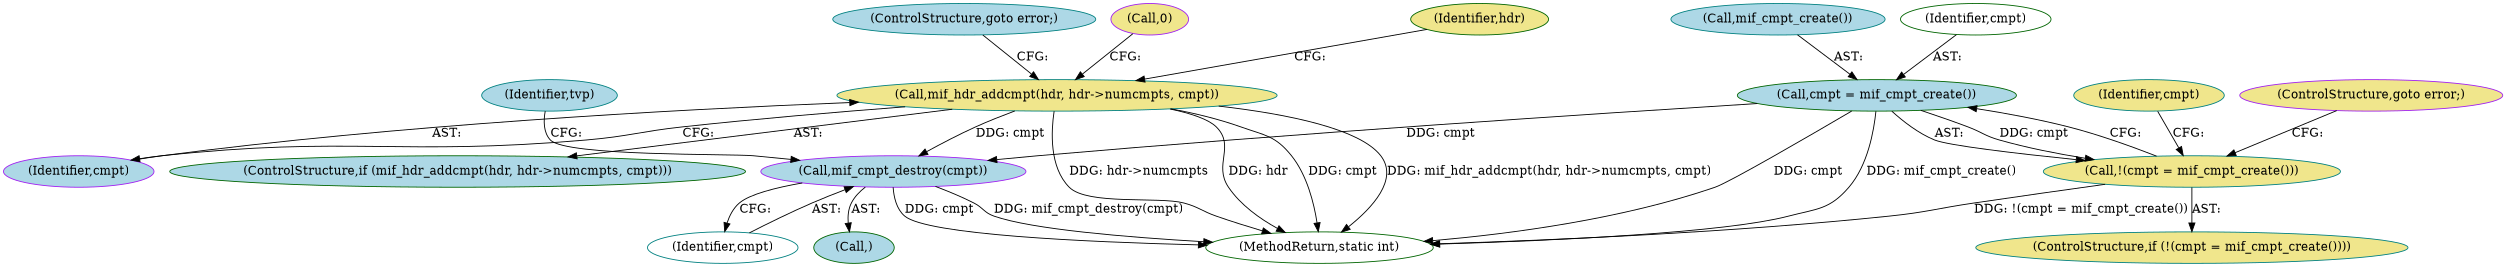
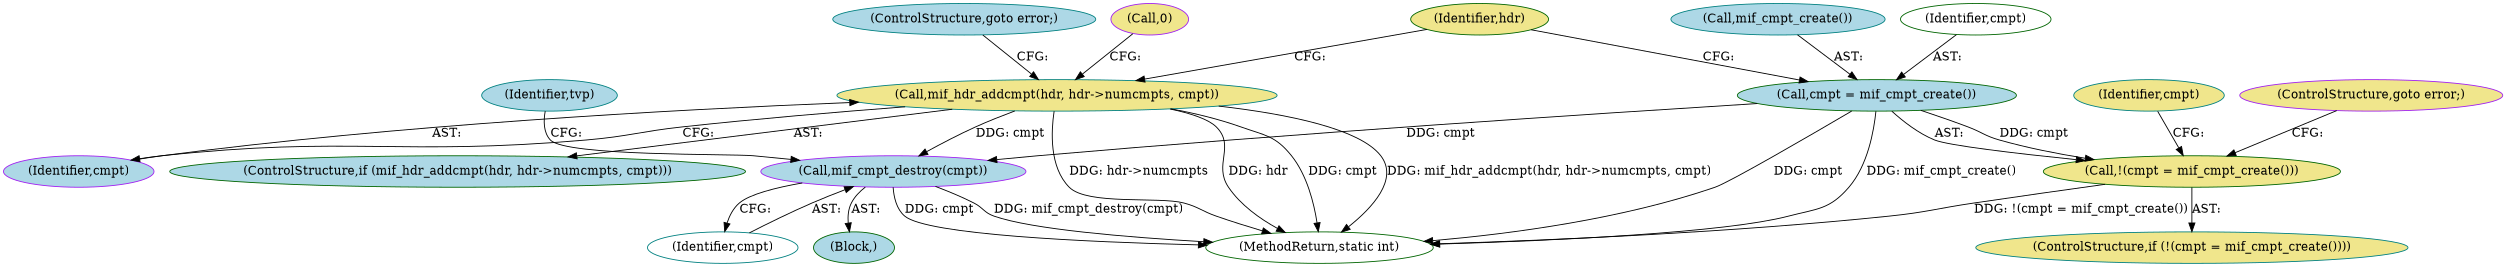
edge "(Call,!(cmpt = mif_cmpt_create()))" -> "(Call,cmpt = mif_cmpt_create())": now "(Identifier,hdr)" -> "(Call,cmpt = mif_cmpt_create())"
node "(Call,!(cmpt = mif_cmpt_create()))": color teal -> darkgreen
node "(Call,)": label "(Call,)" -> "(Block,)"
